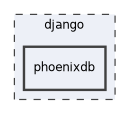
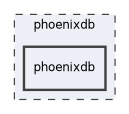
cluster "django": label "django" -> "phoenixdb"
